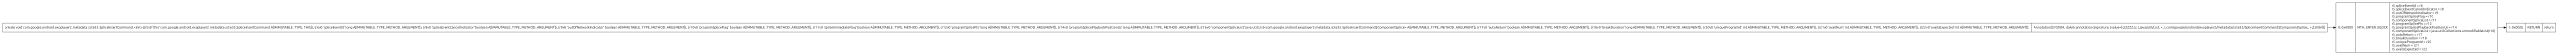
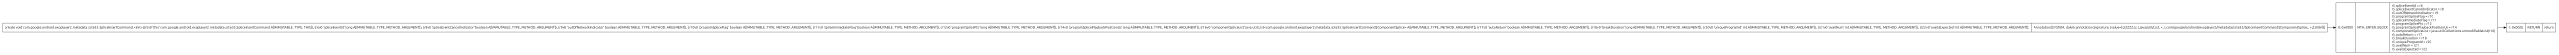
node "0: 0x0000": text "r5.componentSpliceList = r11" -> "r5.spliceImmediateFlag = r11"
